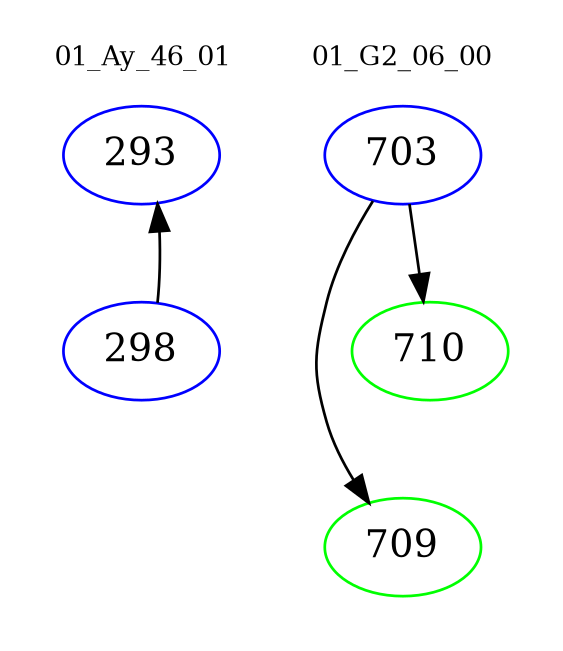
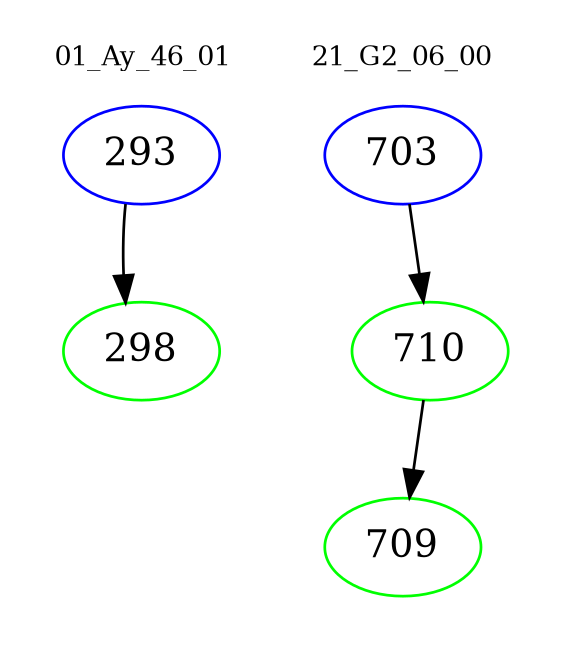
cluster "01_G2_06_00": label "01_G2_06_00" -> "21_G2_06_00"
edge "298" -> "293": reversed
edge "703" -> "709": now "710" -> "709"
node "298": color blue -> green
